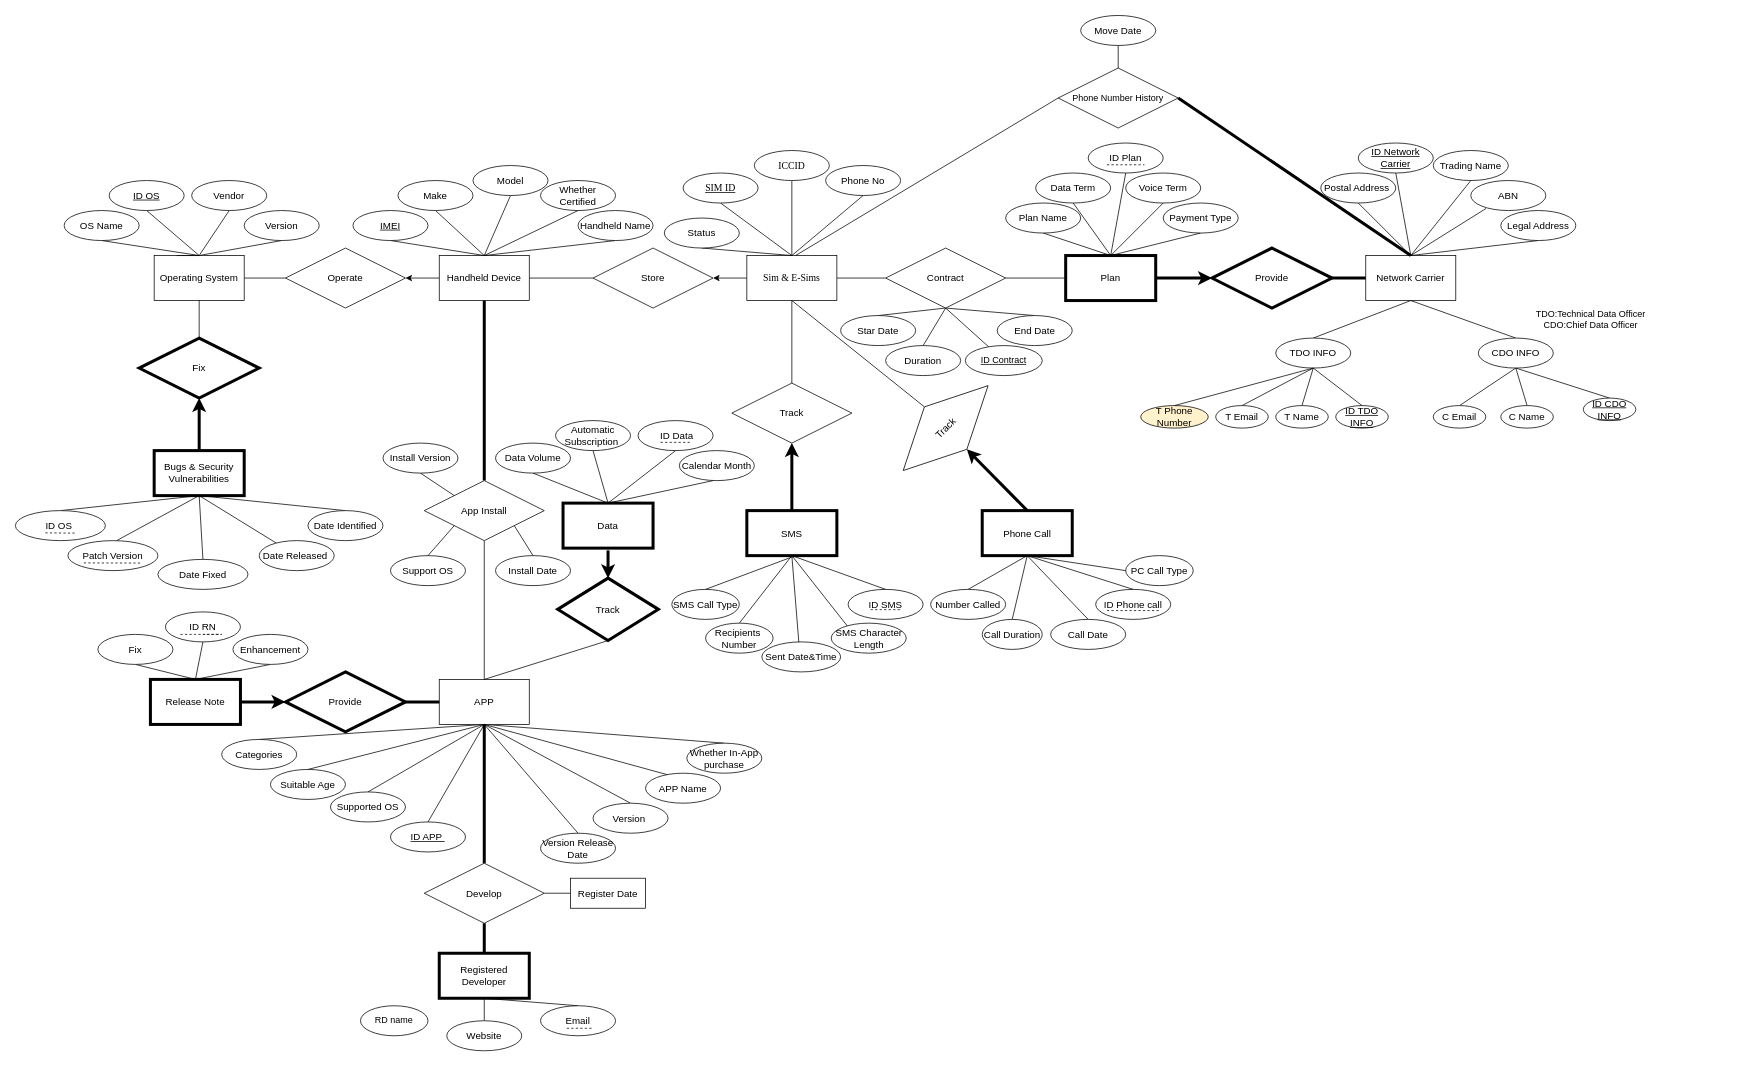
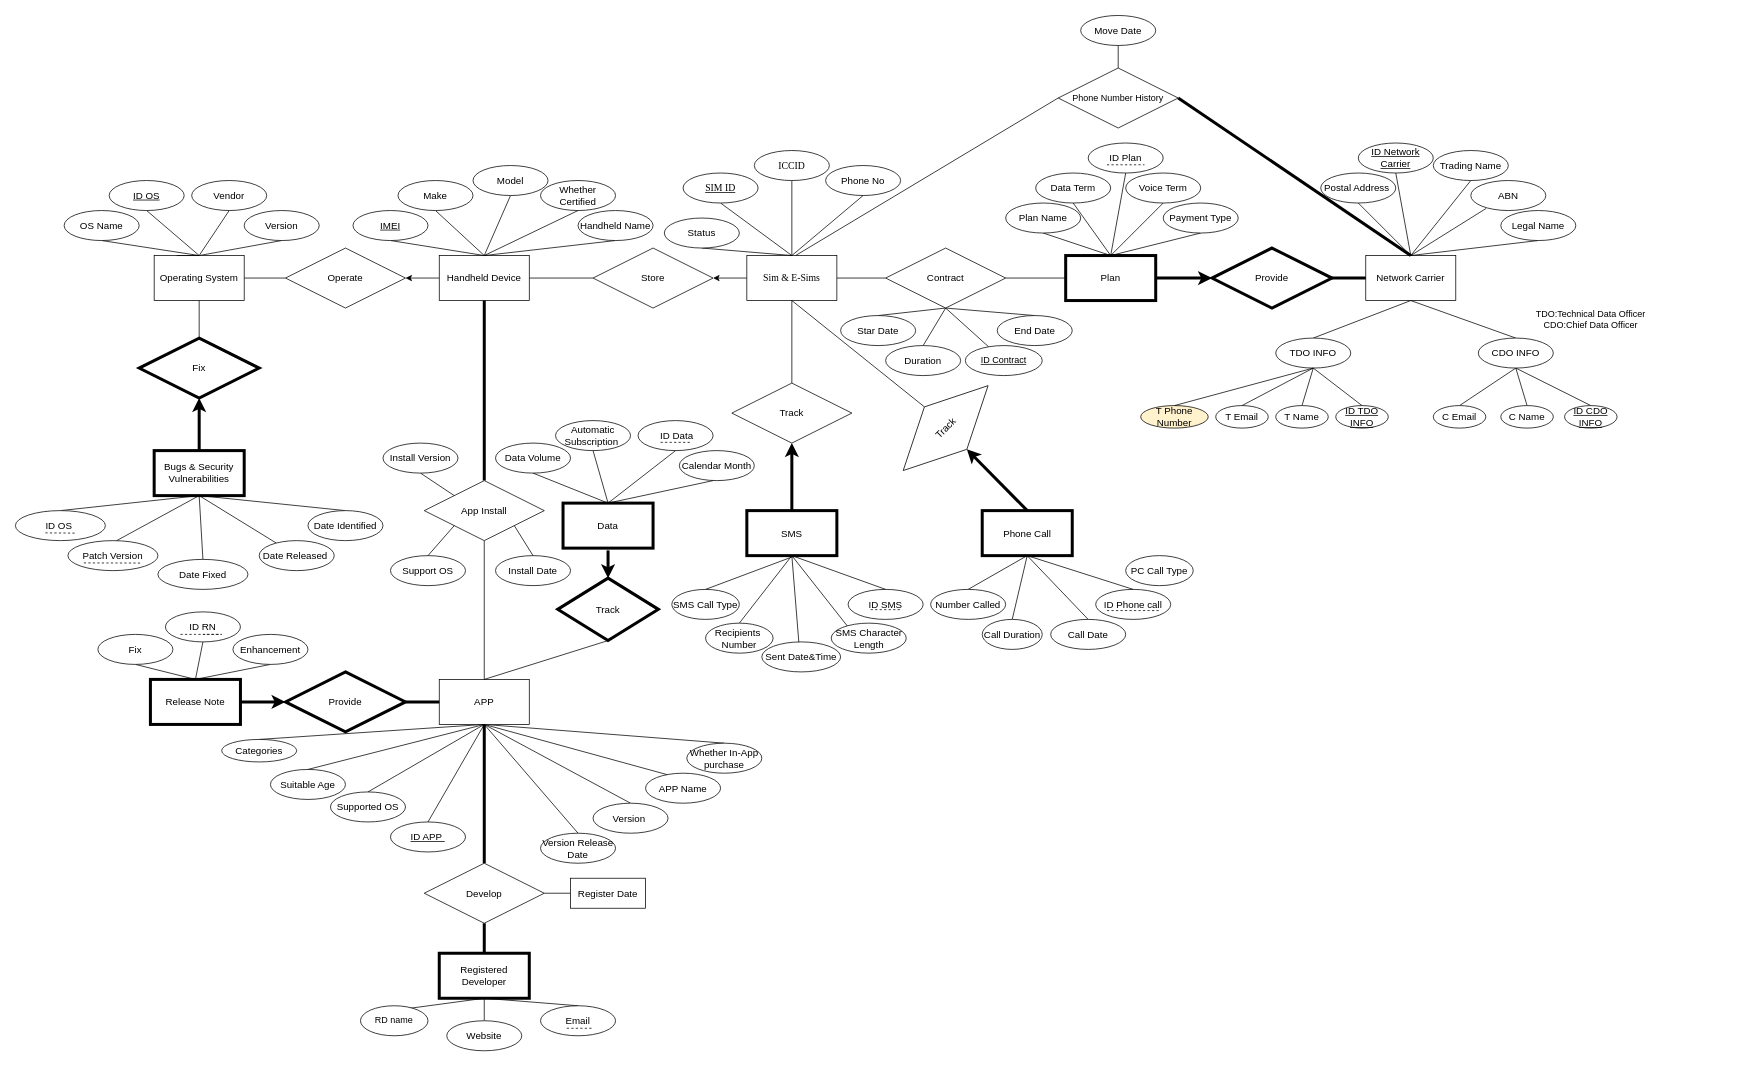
node "Legal Address": label "Legal Address" -> "Legal Name"
node "ID CDO INFO": moved (1609, 409) -> (1590, 417)
edge "Phone Call" -- "PC Call Type": removed
node "Categories": size 75x30 -> 75x23
edge "Registered Developer" -- "RD name": added
